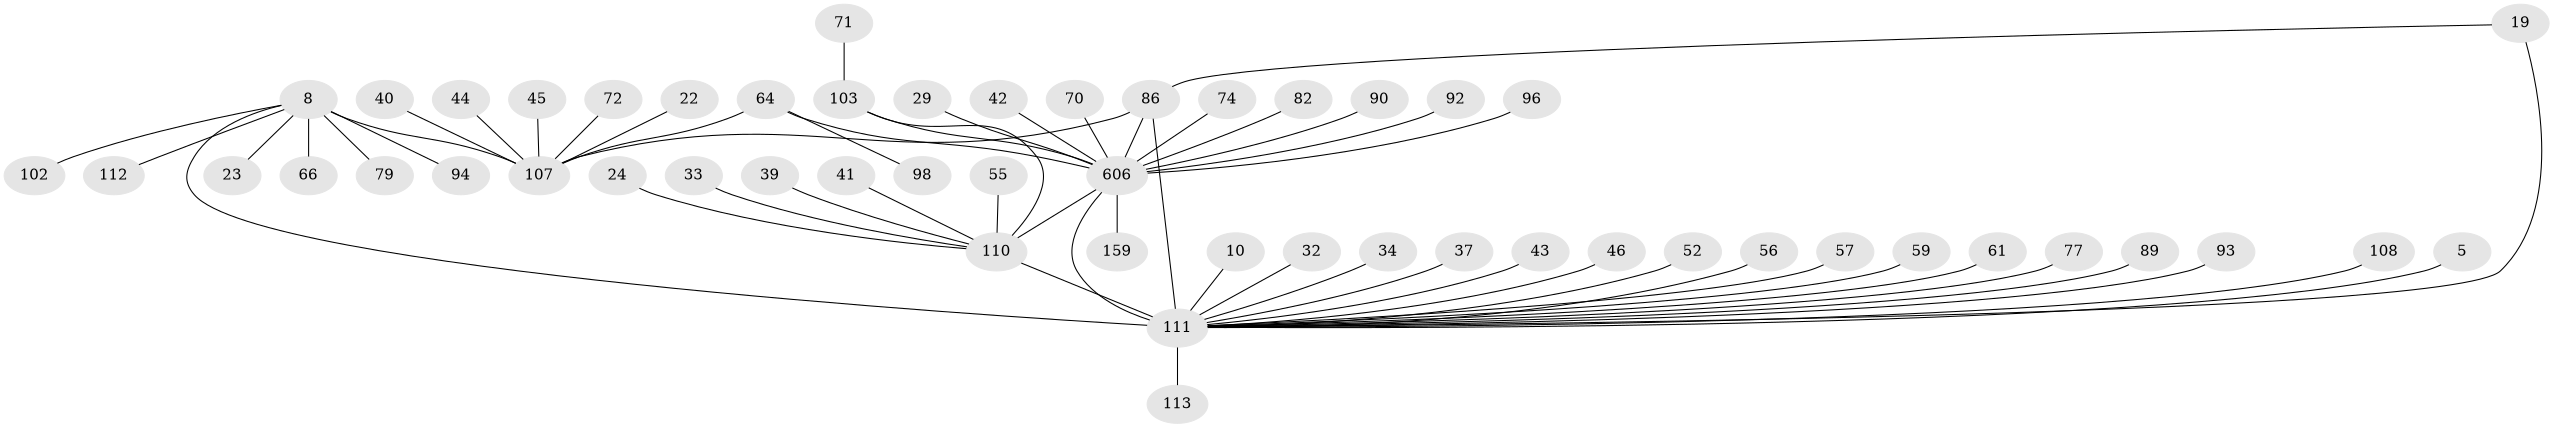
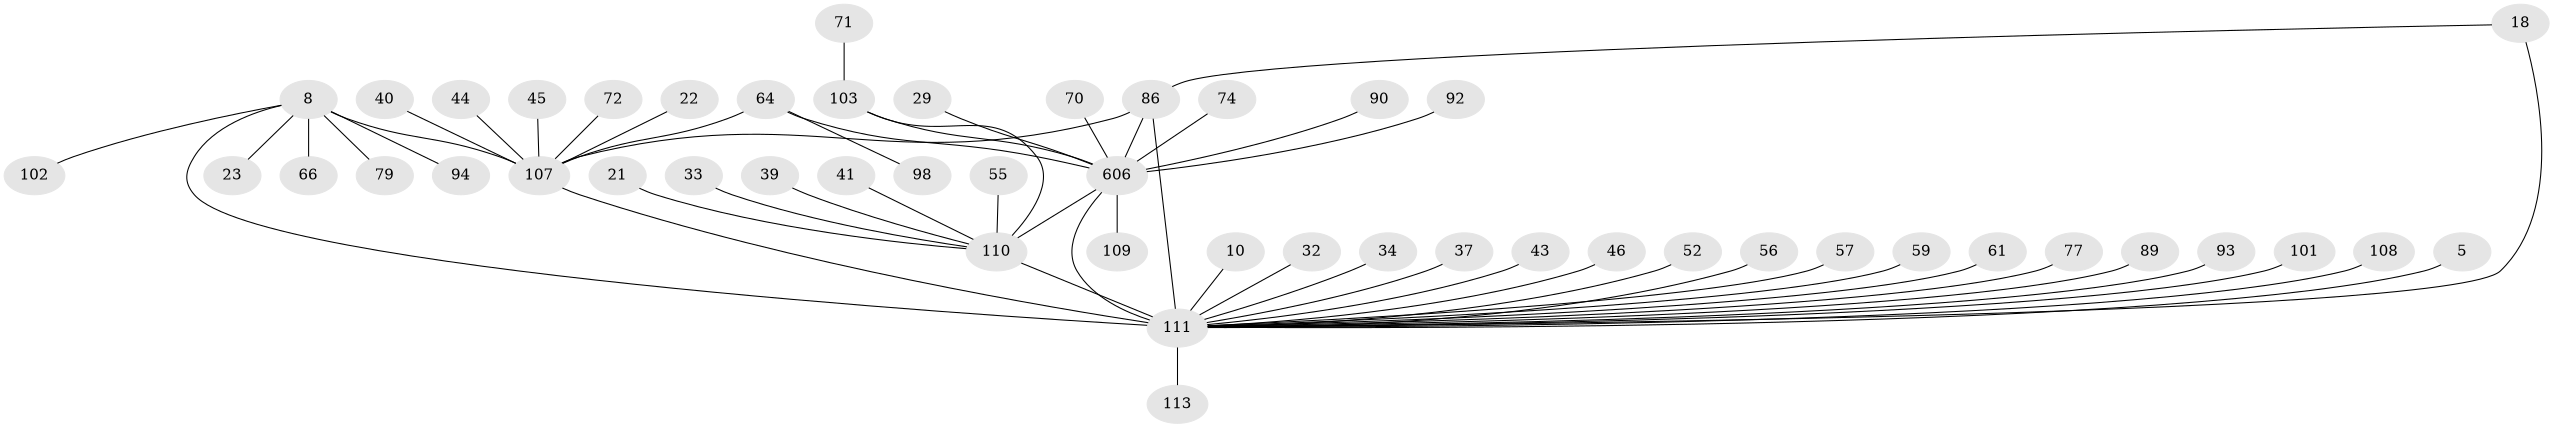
node "19": label "19" -> "18"
node "42": removed
node "82": removed
node "96": removed
node "112": removed
node "24": label "24" -> "21"
node "159": label "159" -> "109"
node "101": added
edge "107" -- "111": added
